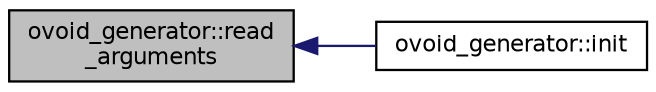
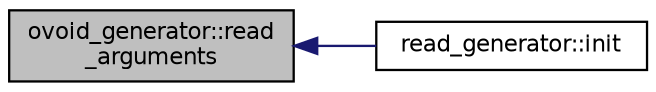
node "ovoid_generator::init": label "ovoid_generator::init" -> "read_generator::init"
